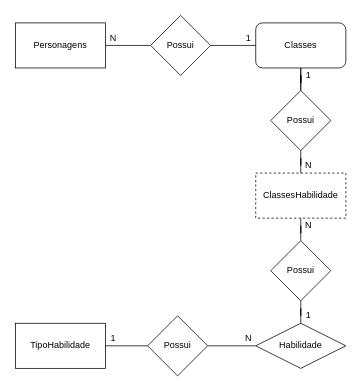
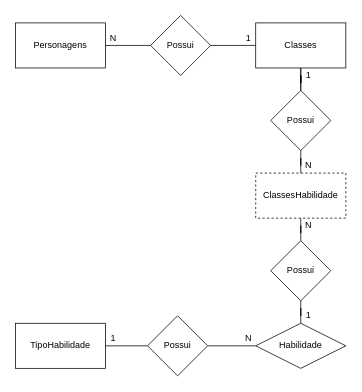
node "Classes": shape rounded rectangle -> rectangle
